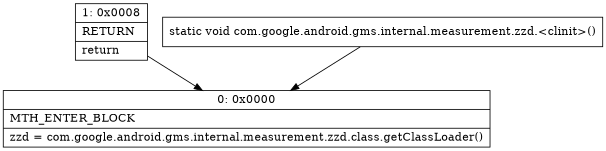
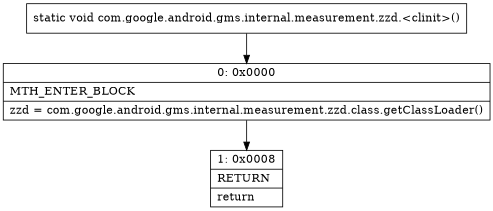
edge "1: 0x0008" -> "0: 0x0000": reversed
